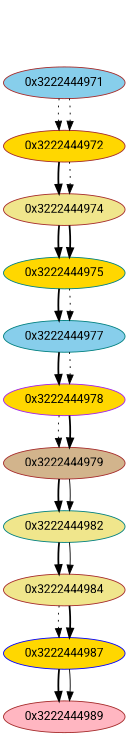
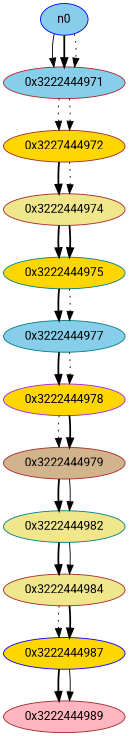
node "n0": added
node "0x3222444972": label "0x3222444972" -> "0x3227444972"
